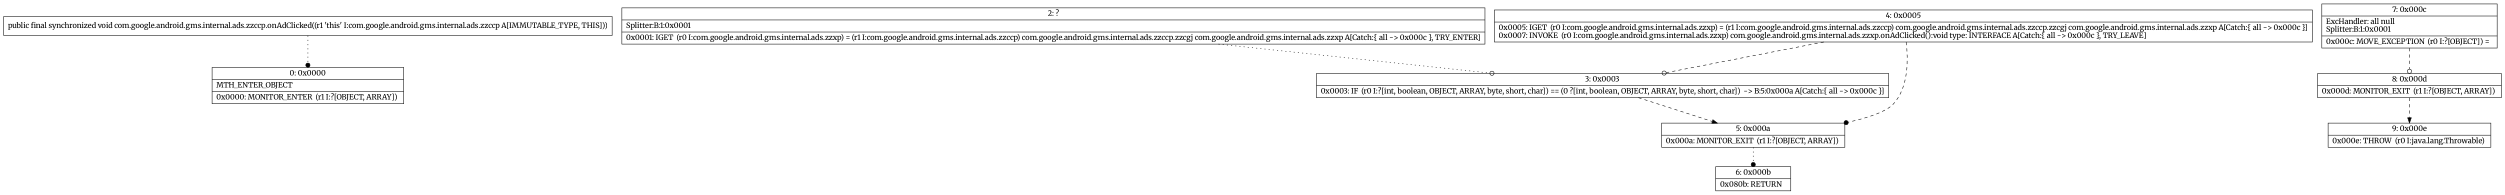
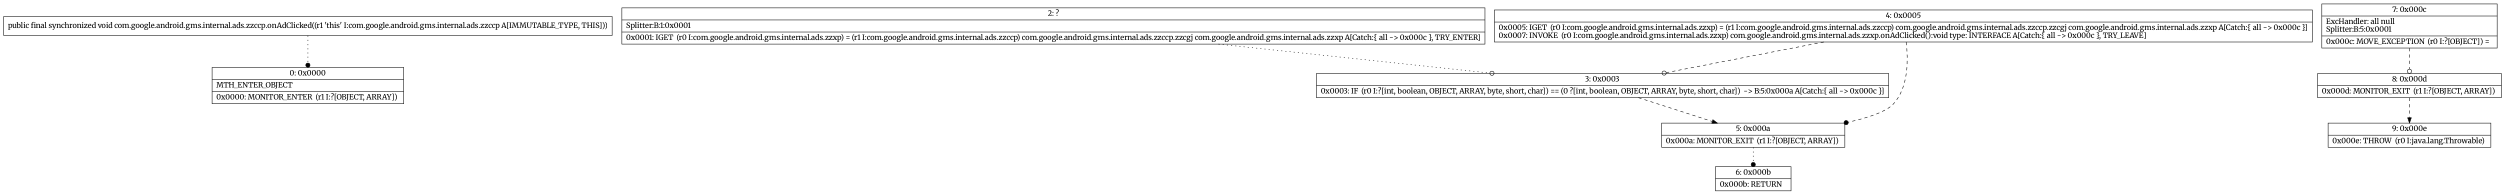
node "7: 0x000c": text "Splitter:B:1:0x0001" -> "Splitter:B:5:0x0001"
node "6: 0x000b": text "0x080b: RETURN" -> "0x000b: RETURN"
